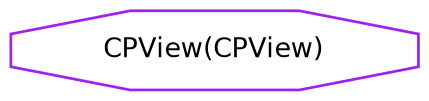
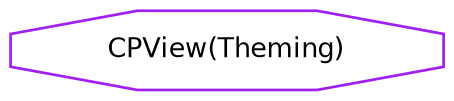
node "CPView(CPView)": label "CPView(CPView)" -> "CPView(Theming)"
